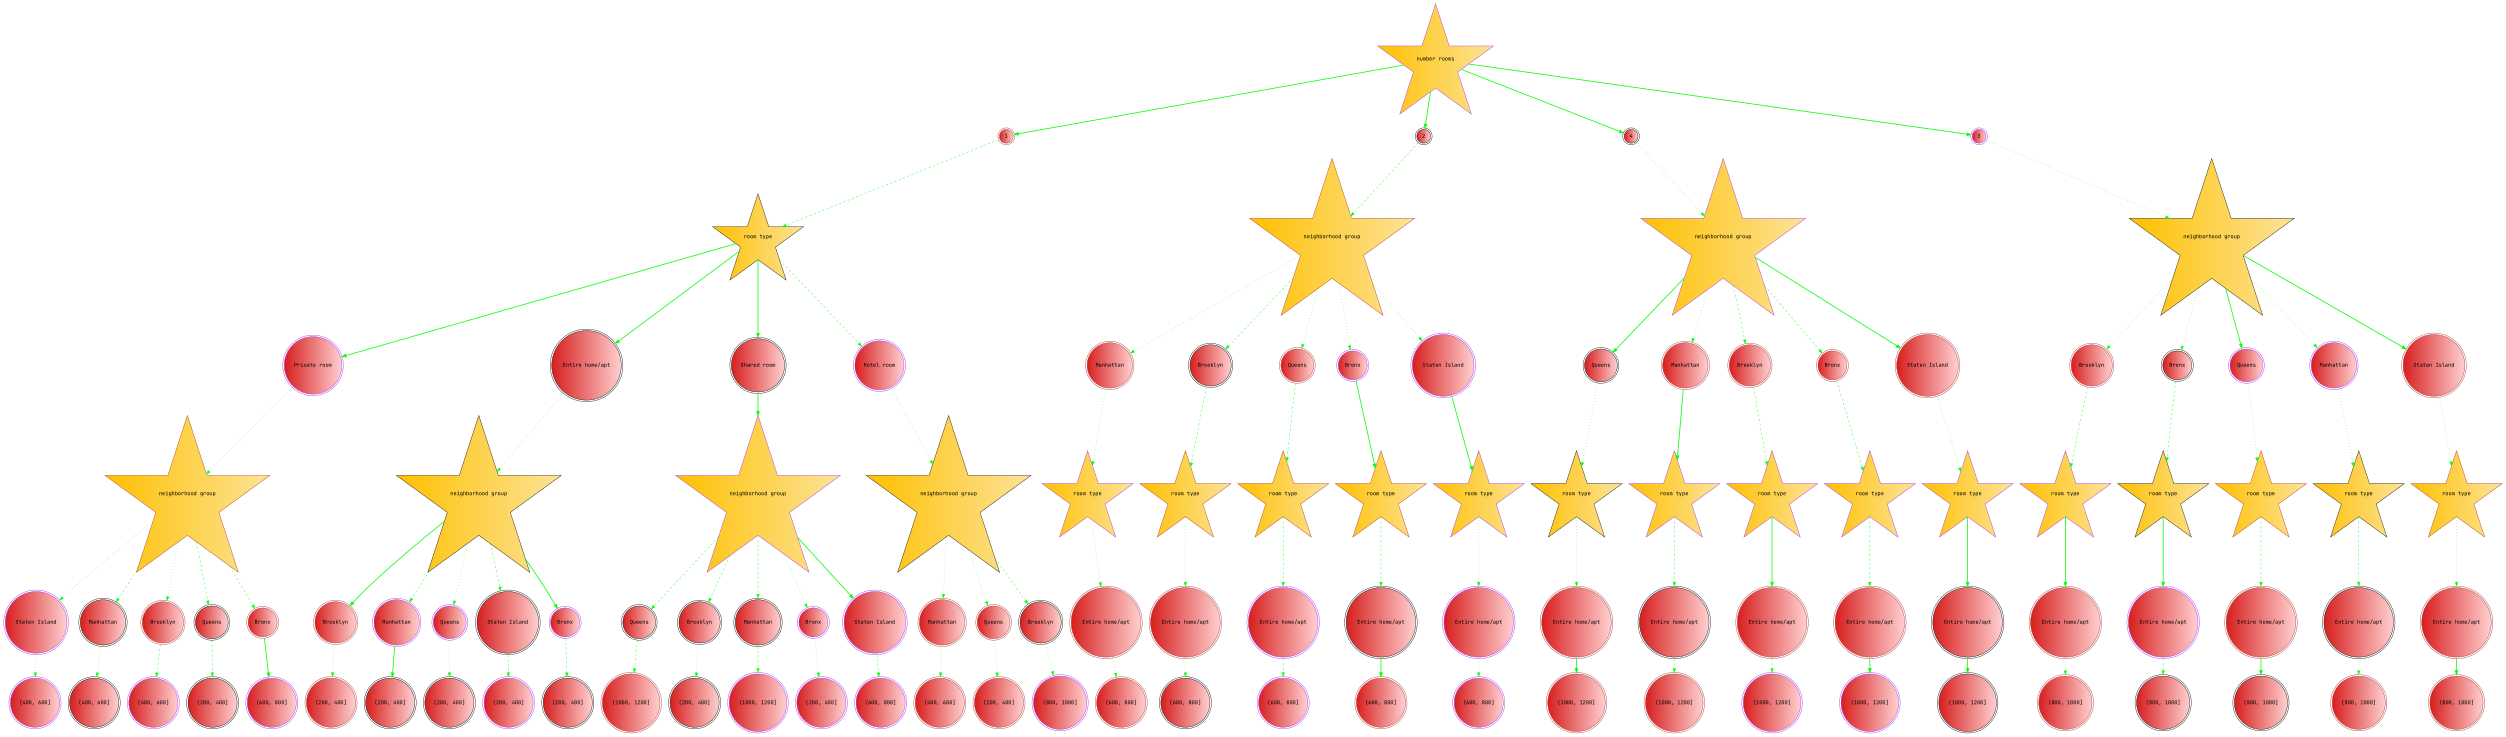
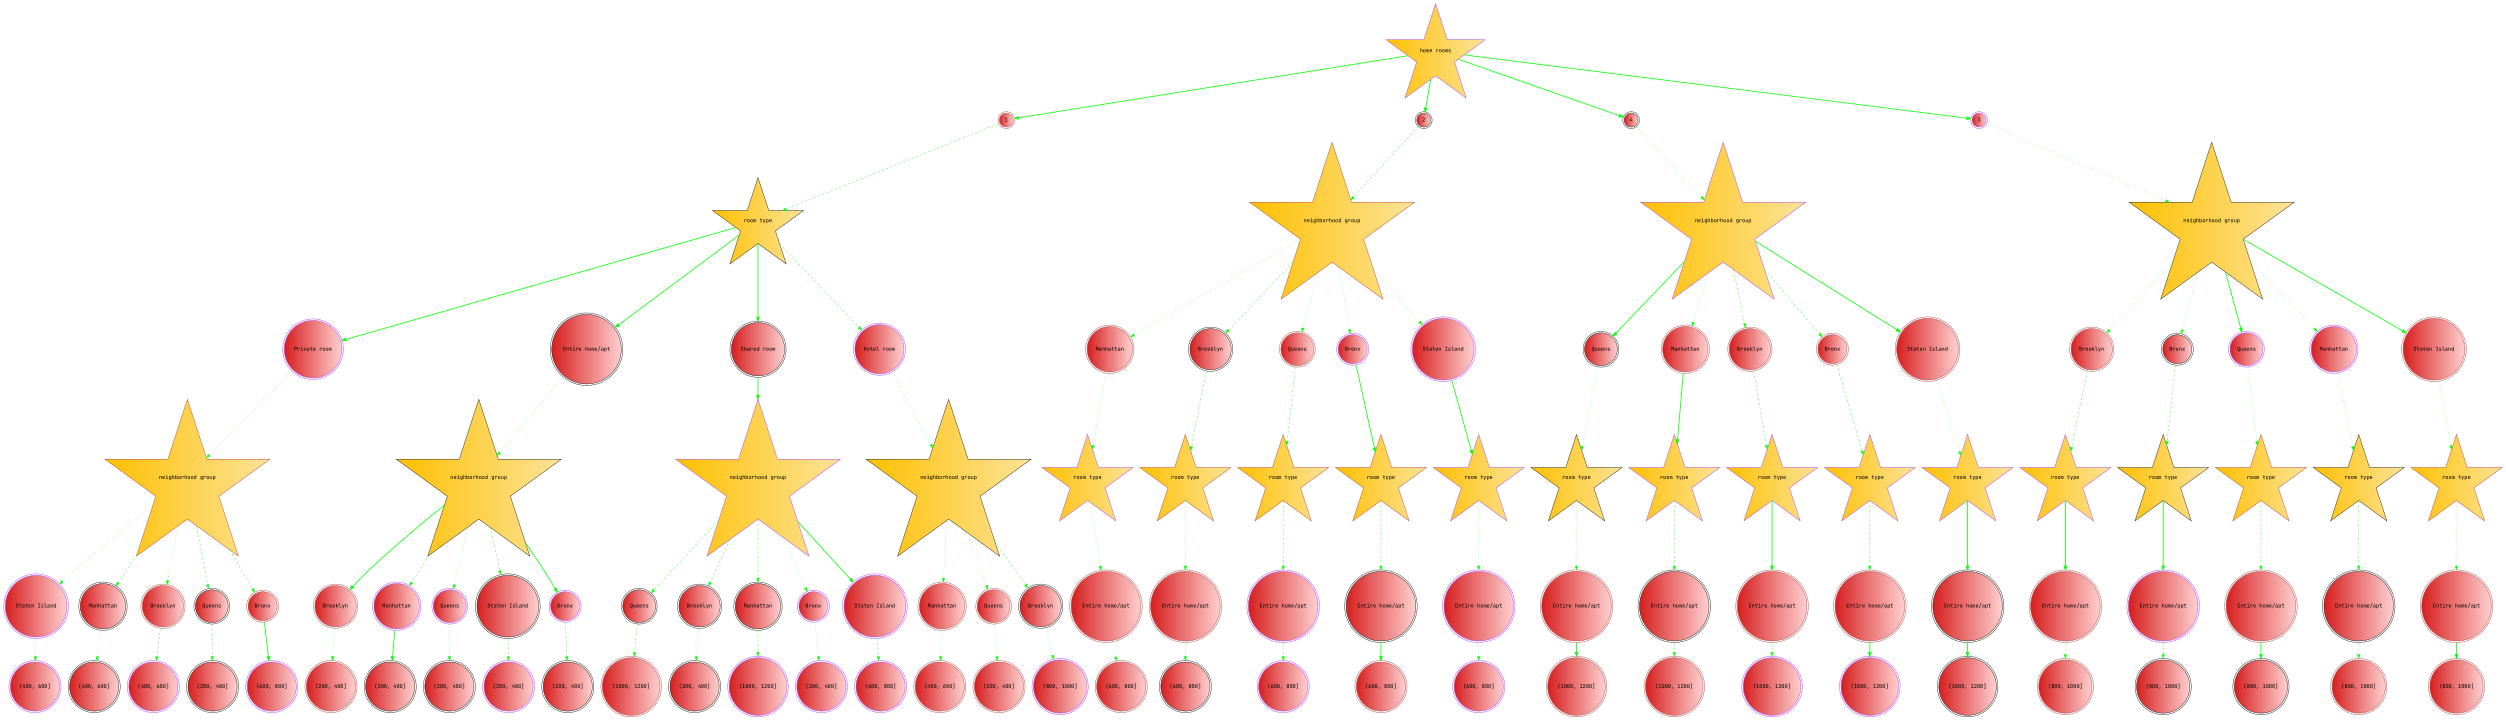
node "number rooms": label "number rooms" -> "home rooms"
